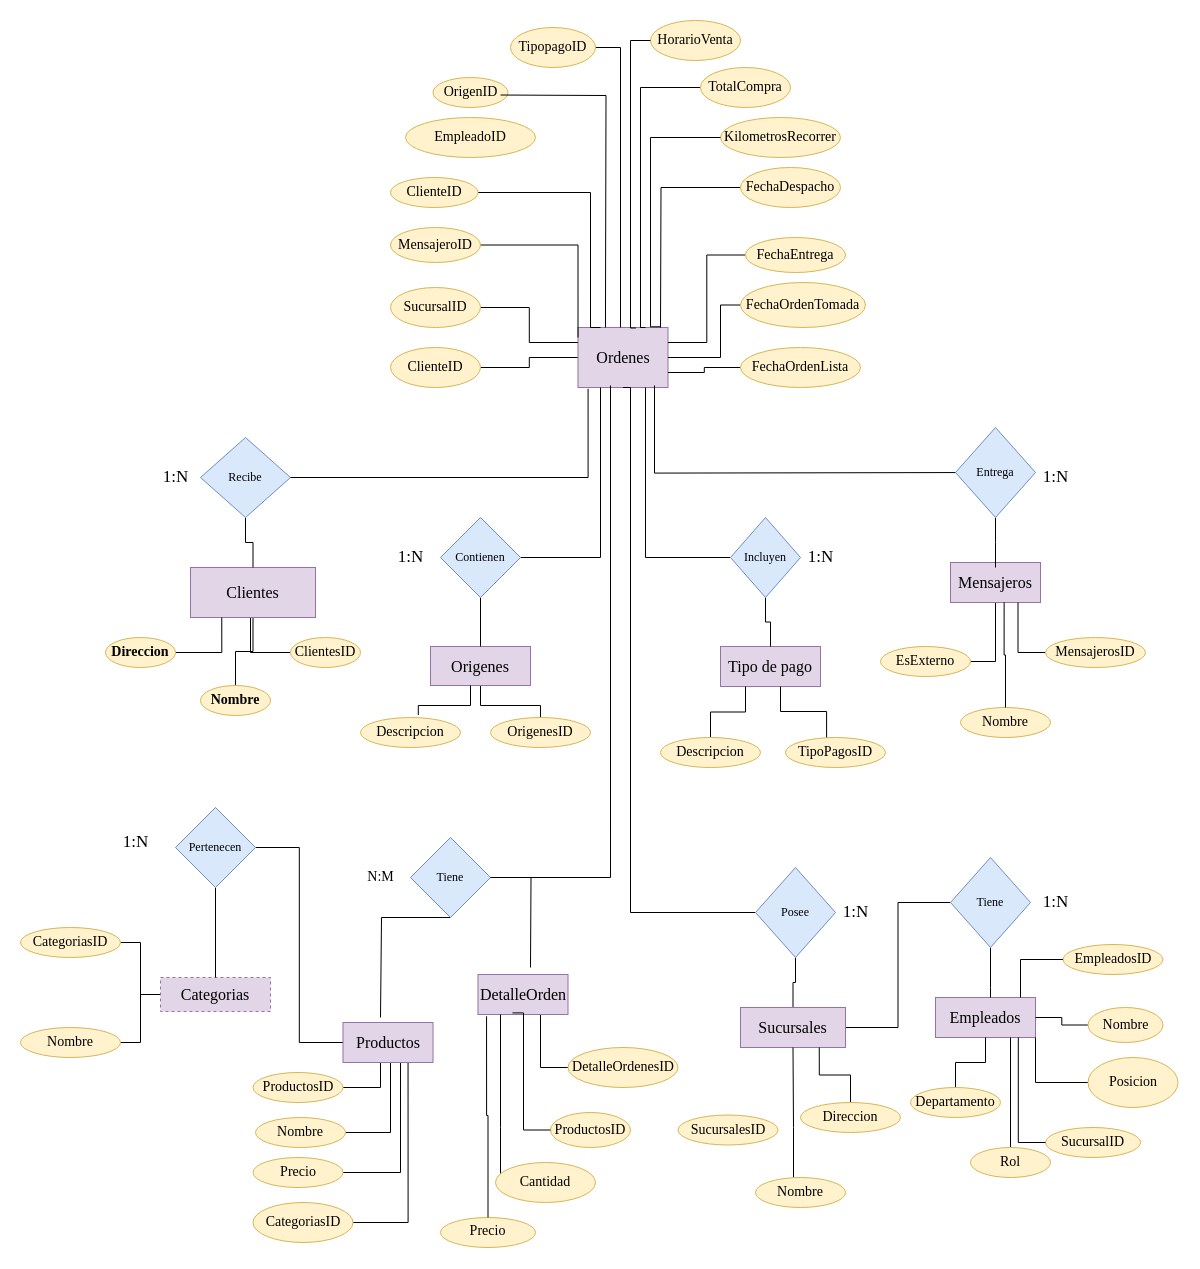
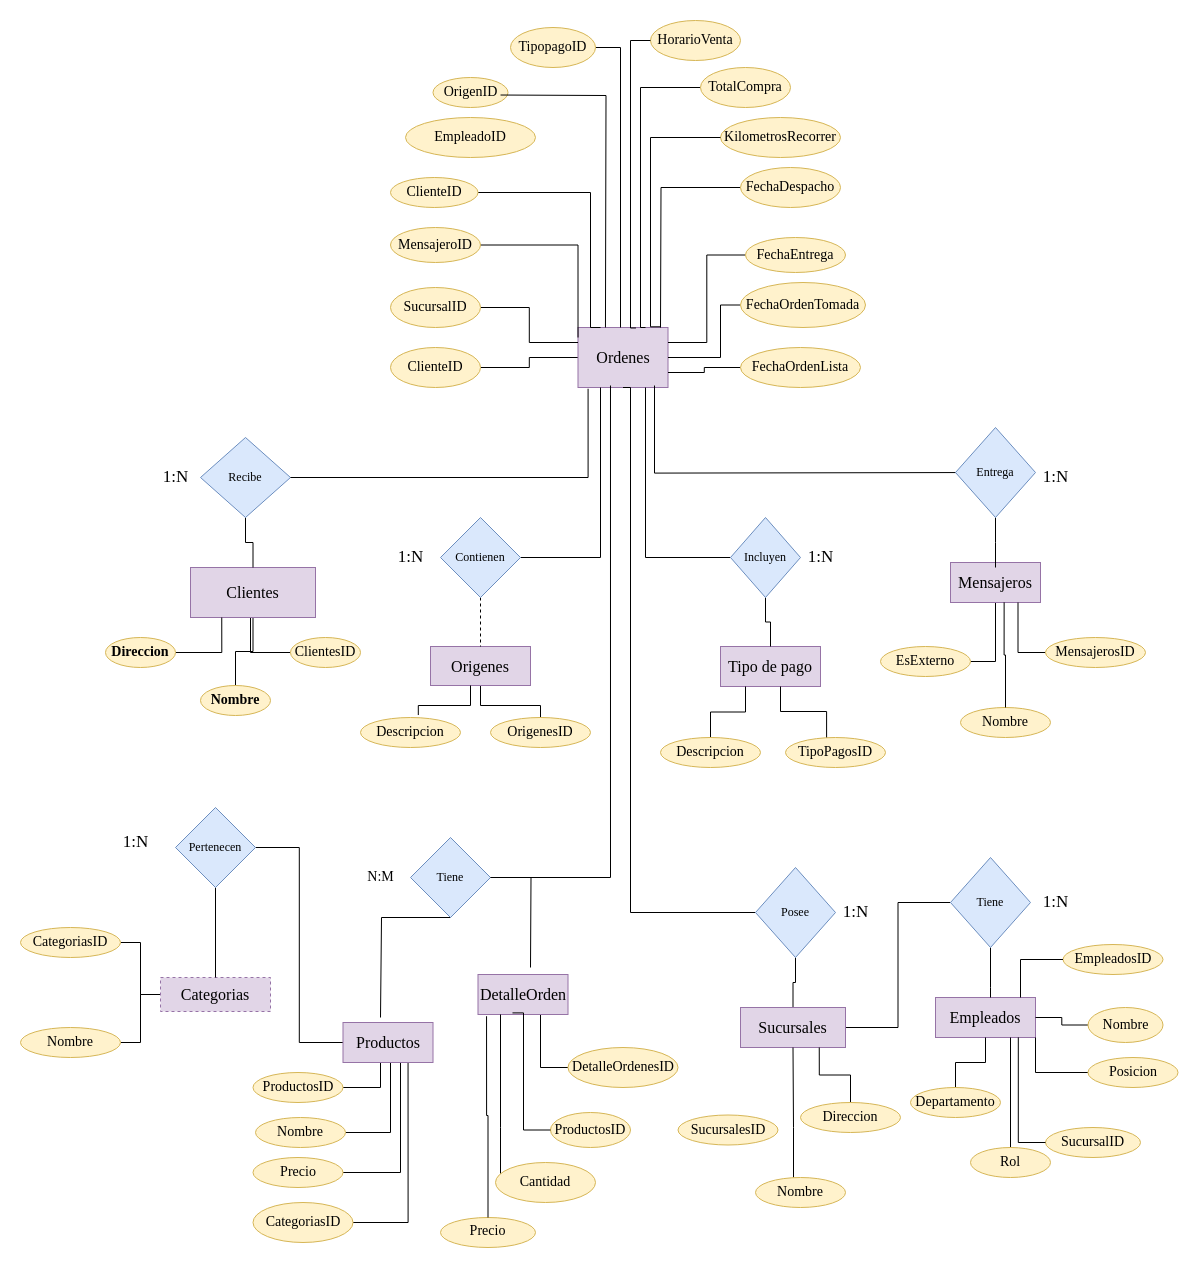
edge "Contienen" -- "Origenes": style solid -> dashed
node "Posicion": size 90x50 -> 90x30
